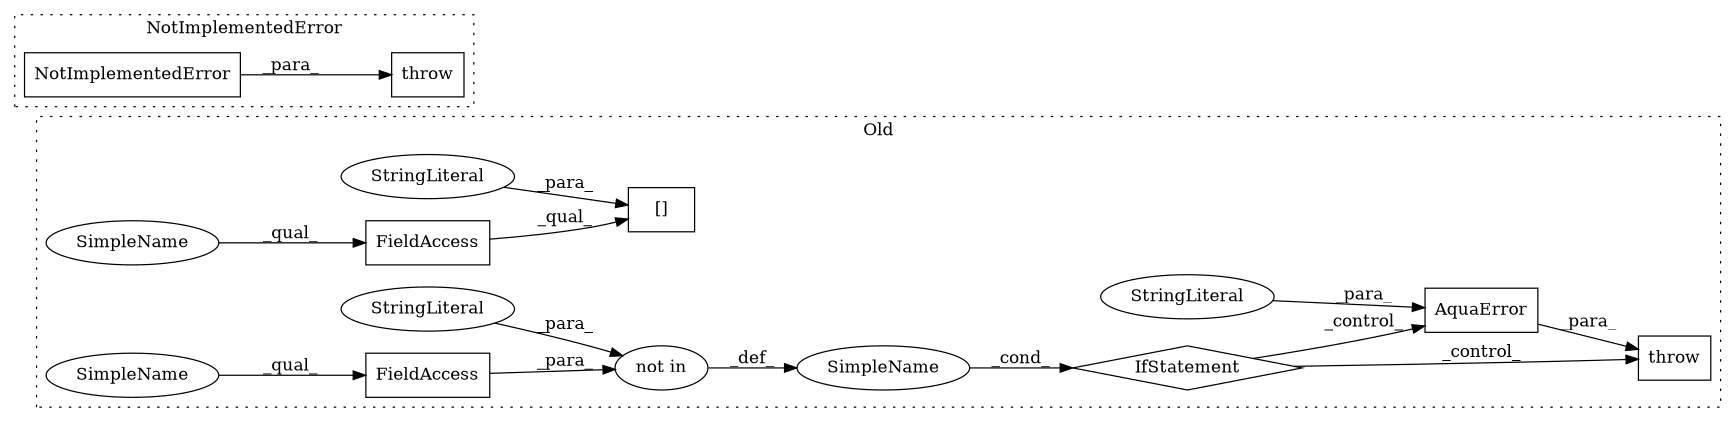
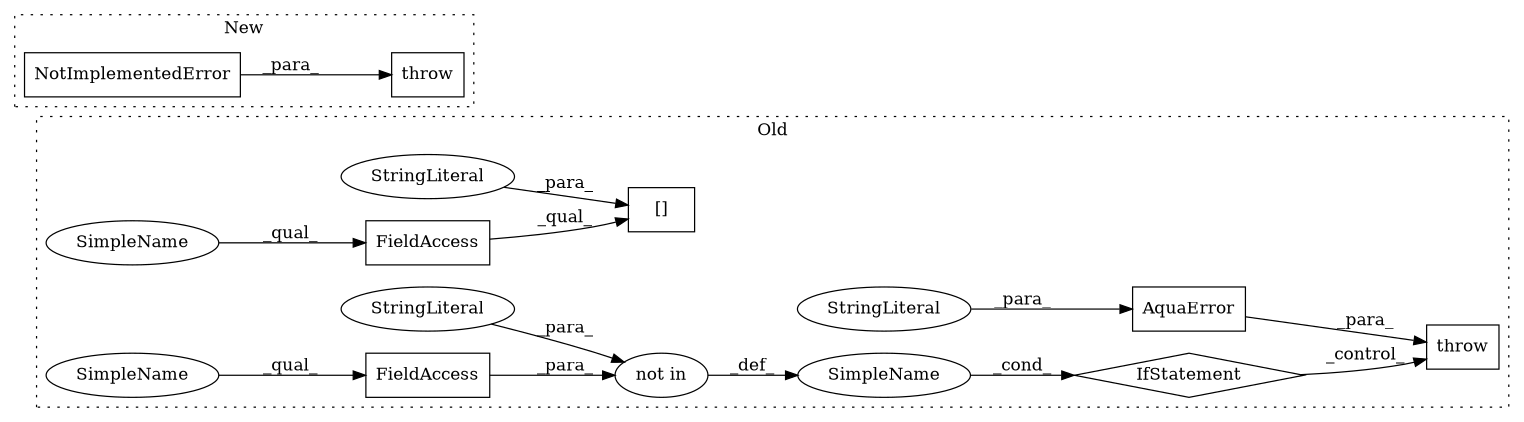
cluster "NotImplementedError": label "NotImplementedError" -> "New"
edge "IfStatement" -> "AquaError": removed, label "_control_"
